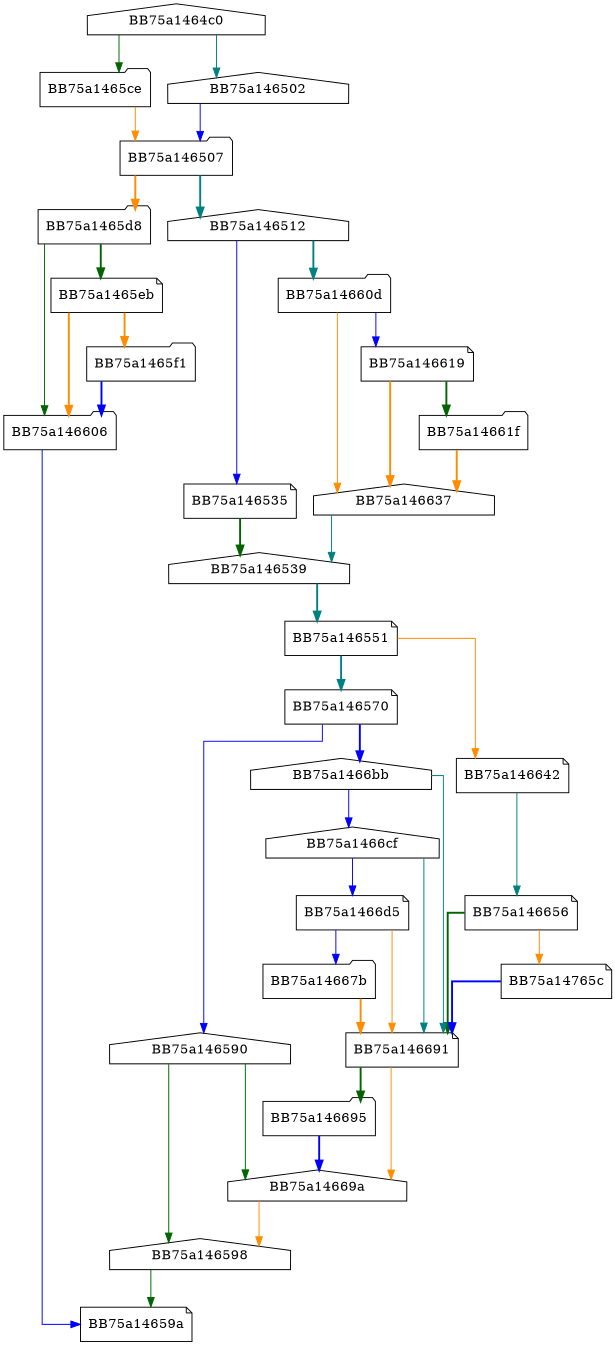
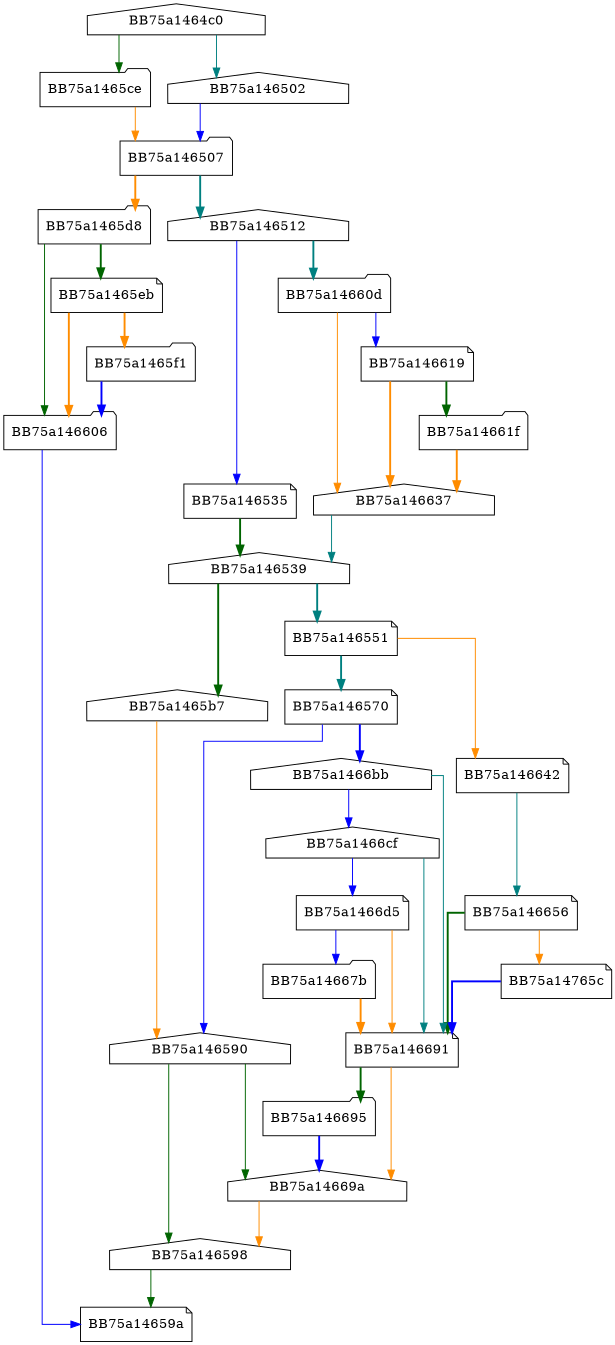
node "BB75a1465b7": added
